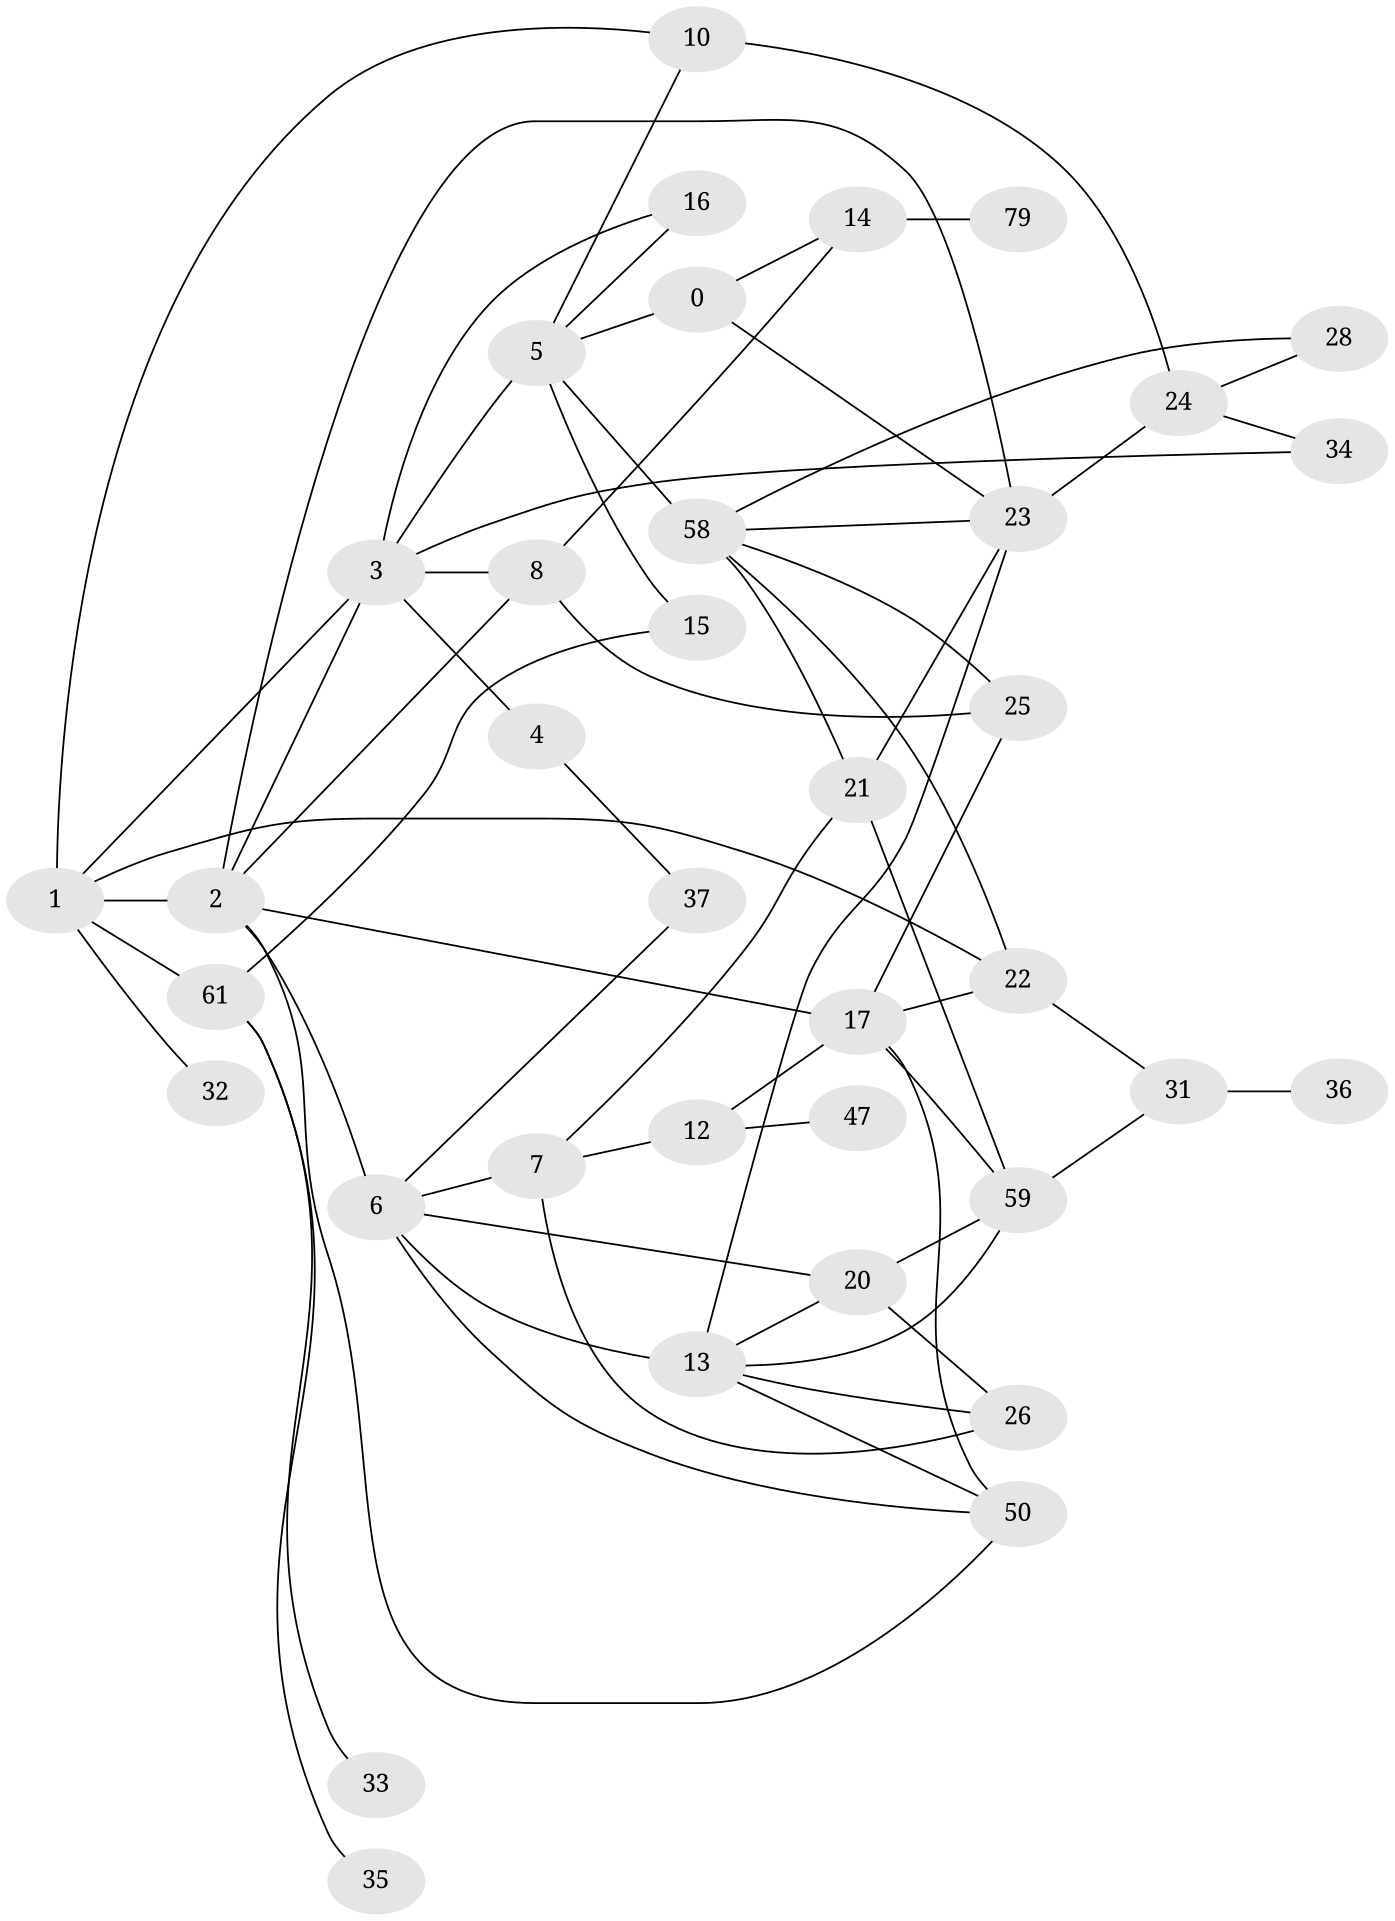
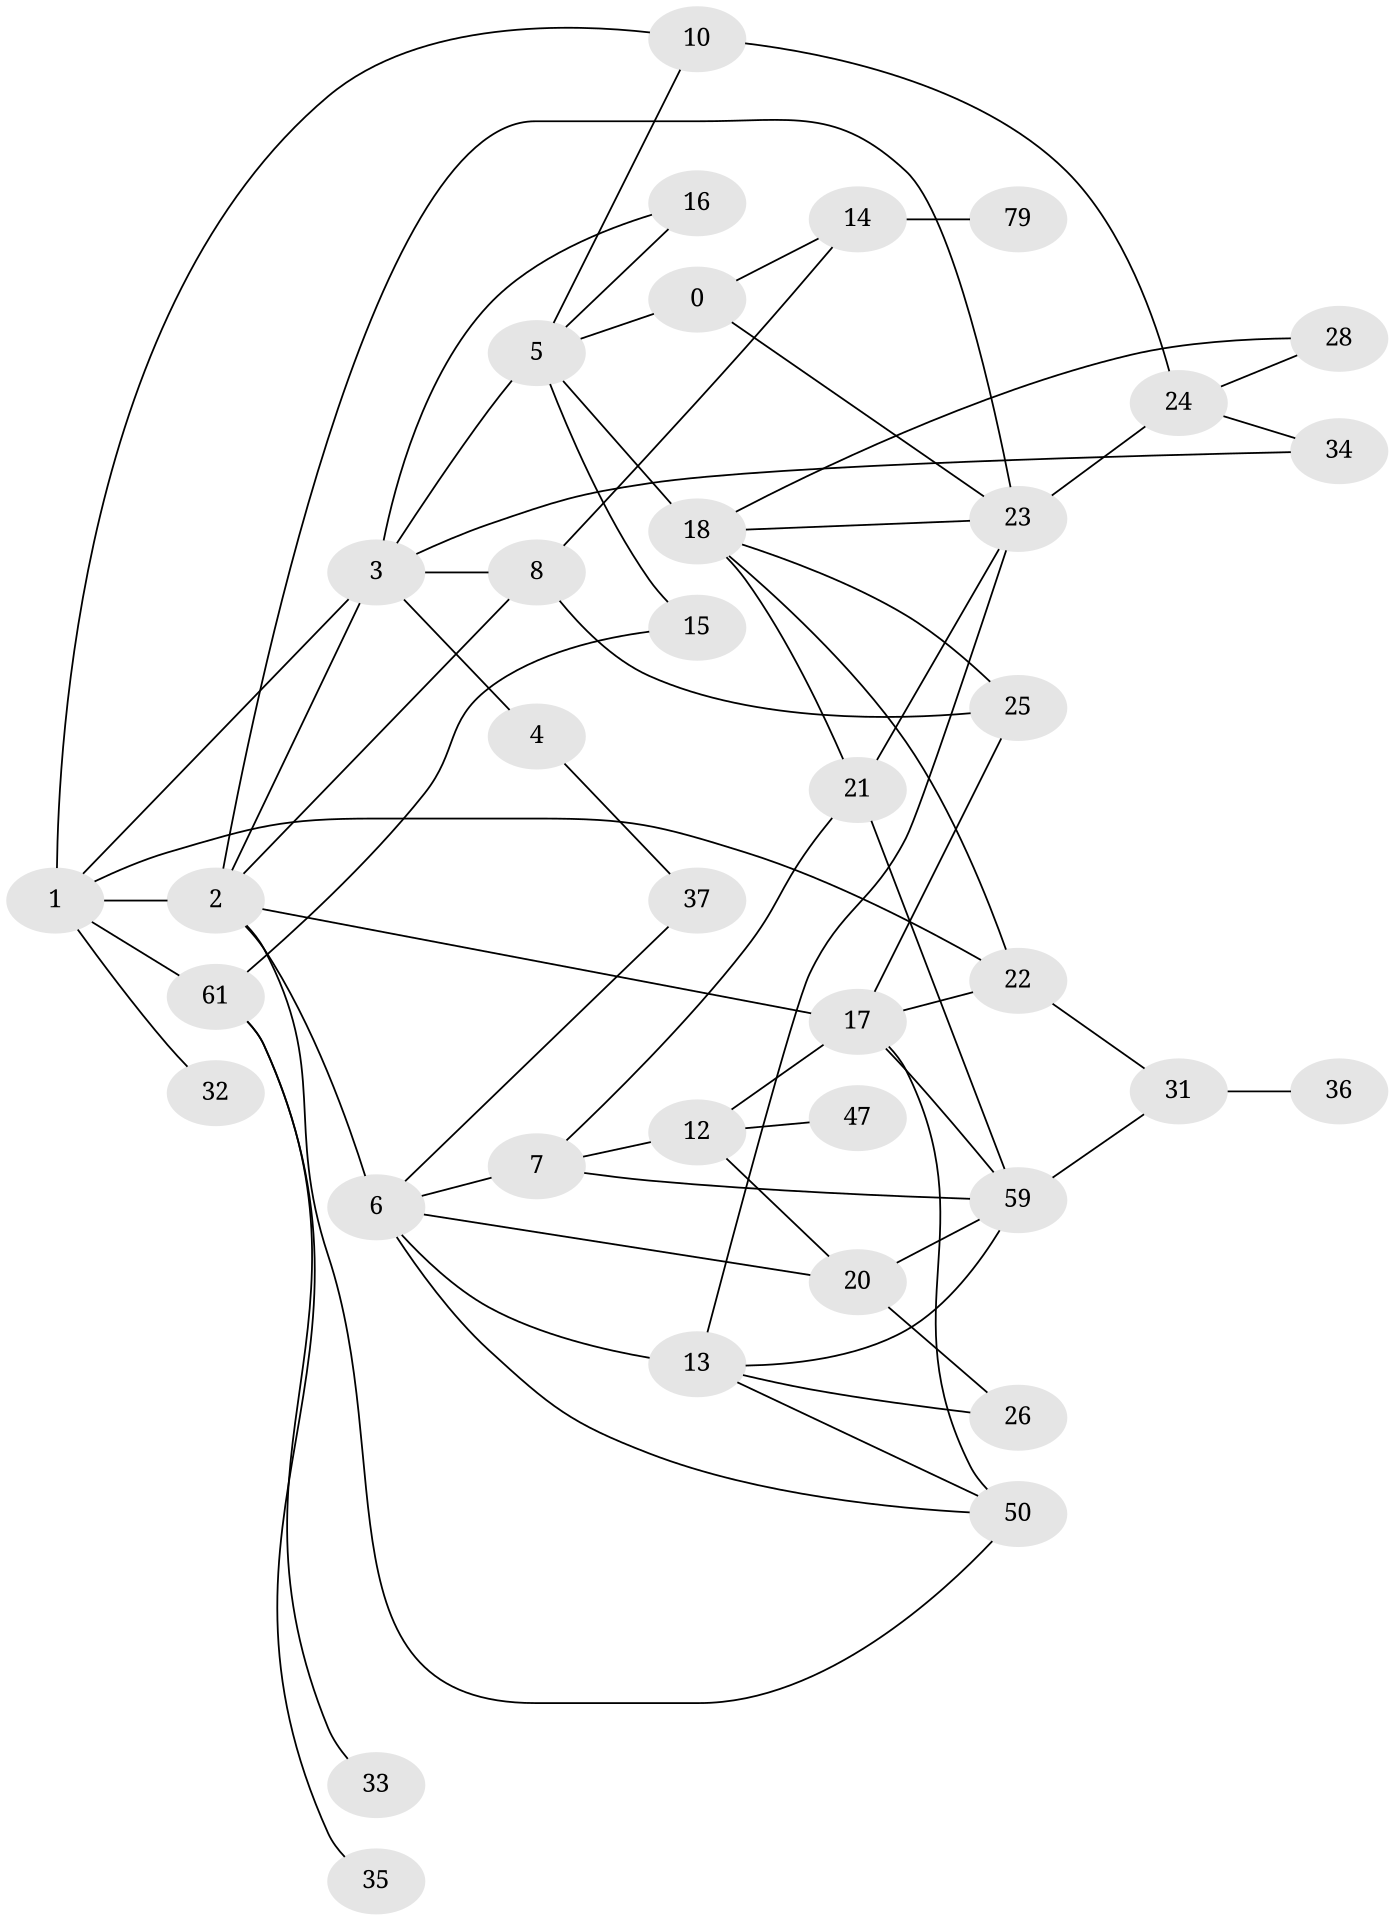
node "58": label "58" -> "18"
edge "20" -- "13": now "20" -- "12"
edge "7" -- "26": now "7" -- "59"
